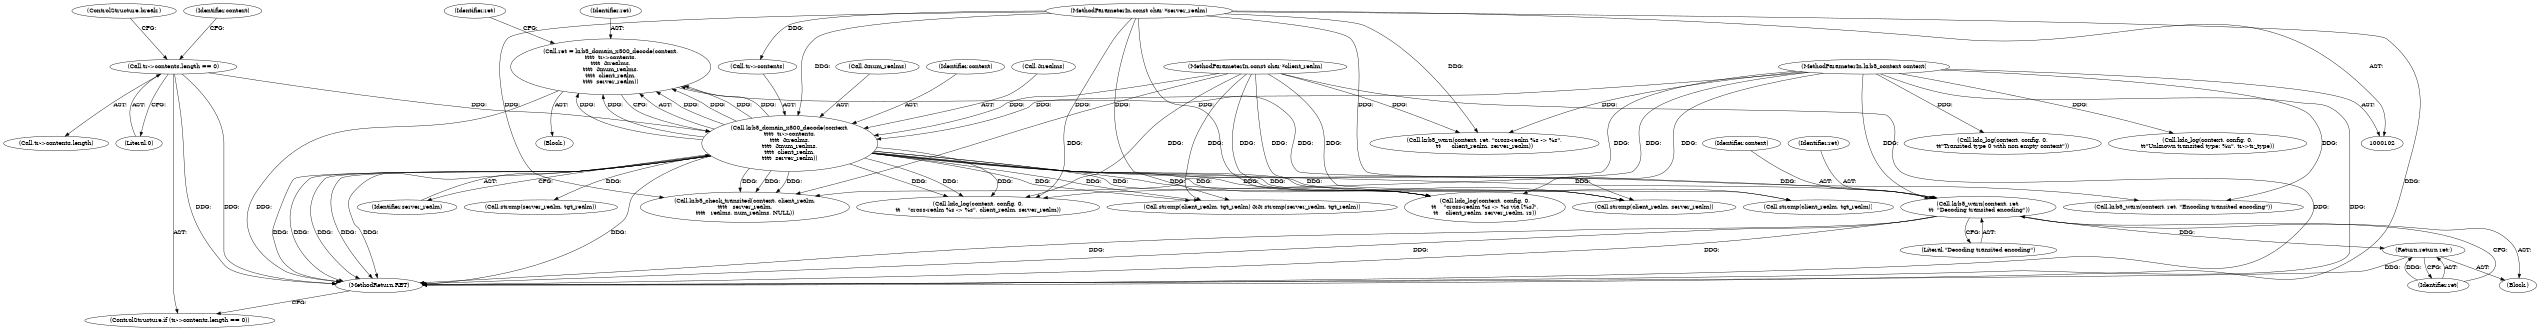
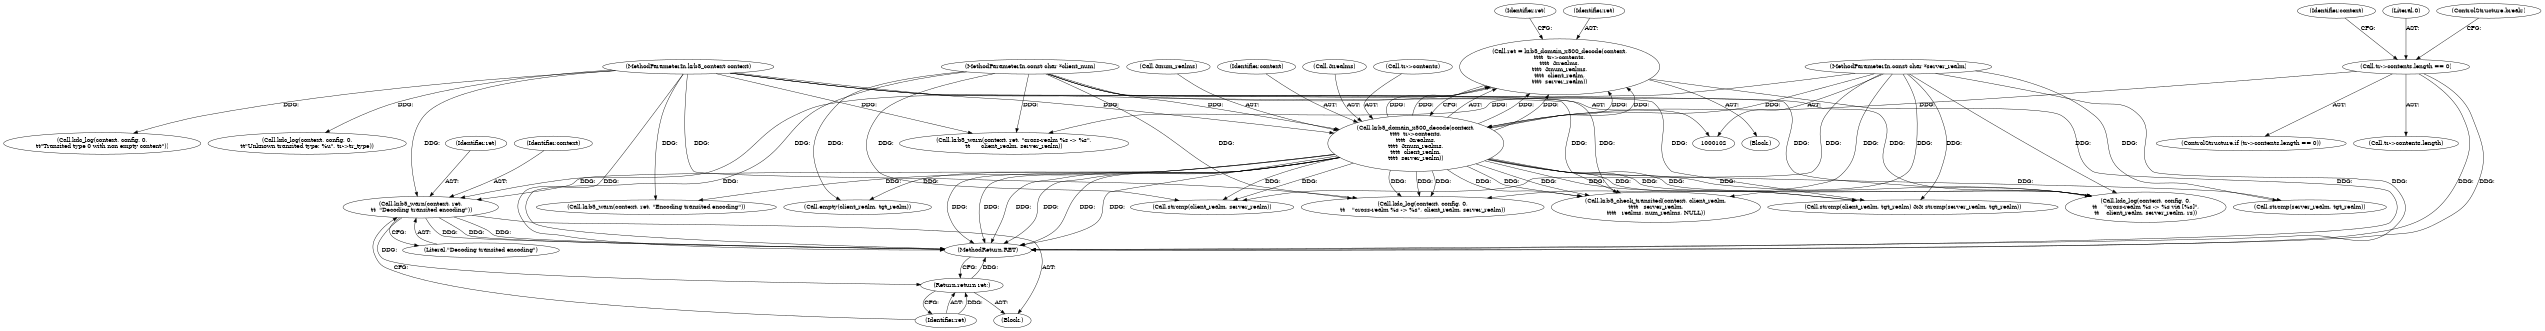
edge "(MethodParameterIn,const char *server_realm)" -> "(Call,tr->contents)": now "(MethodParameterIn,const char *server_realm)" -> "(Call,strcmp(server_realm, tgt_realm))"
node "(MethodParameterIn,const char *client_realm)": label "(MethodParameterIn,const char *client_realm)" -> "(MethodParameterIn,const char *client_num)"
edge "(Call,tr->contents.length == 0)" -> "(Literal,0)": removed, label "CFG:"
node "(Identifier,server_realm)": removed
node "(Call,strcmp(client_realm, tgt_realm))": label "(Call,strcmp(client_realm, tgt_realm))" -> "(Call,empty(client_realm, tgt_realm))"
edge "(MethodReturn,RET)" -> "(ControlStructure,if (tr->contents.length == 0))": now "(MethodReturn,RET)" -> "(Return,return ret;)"
